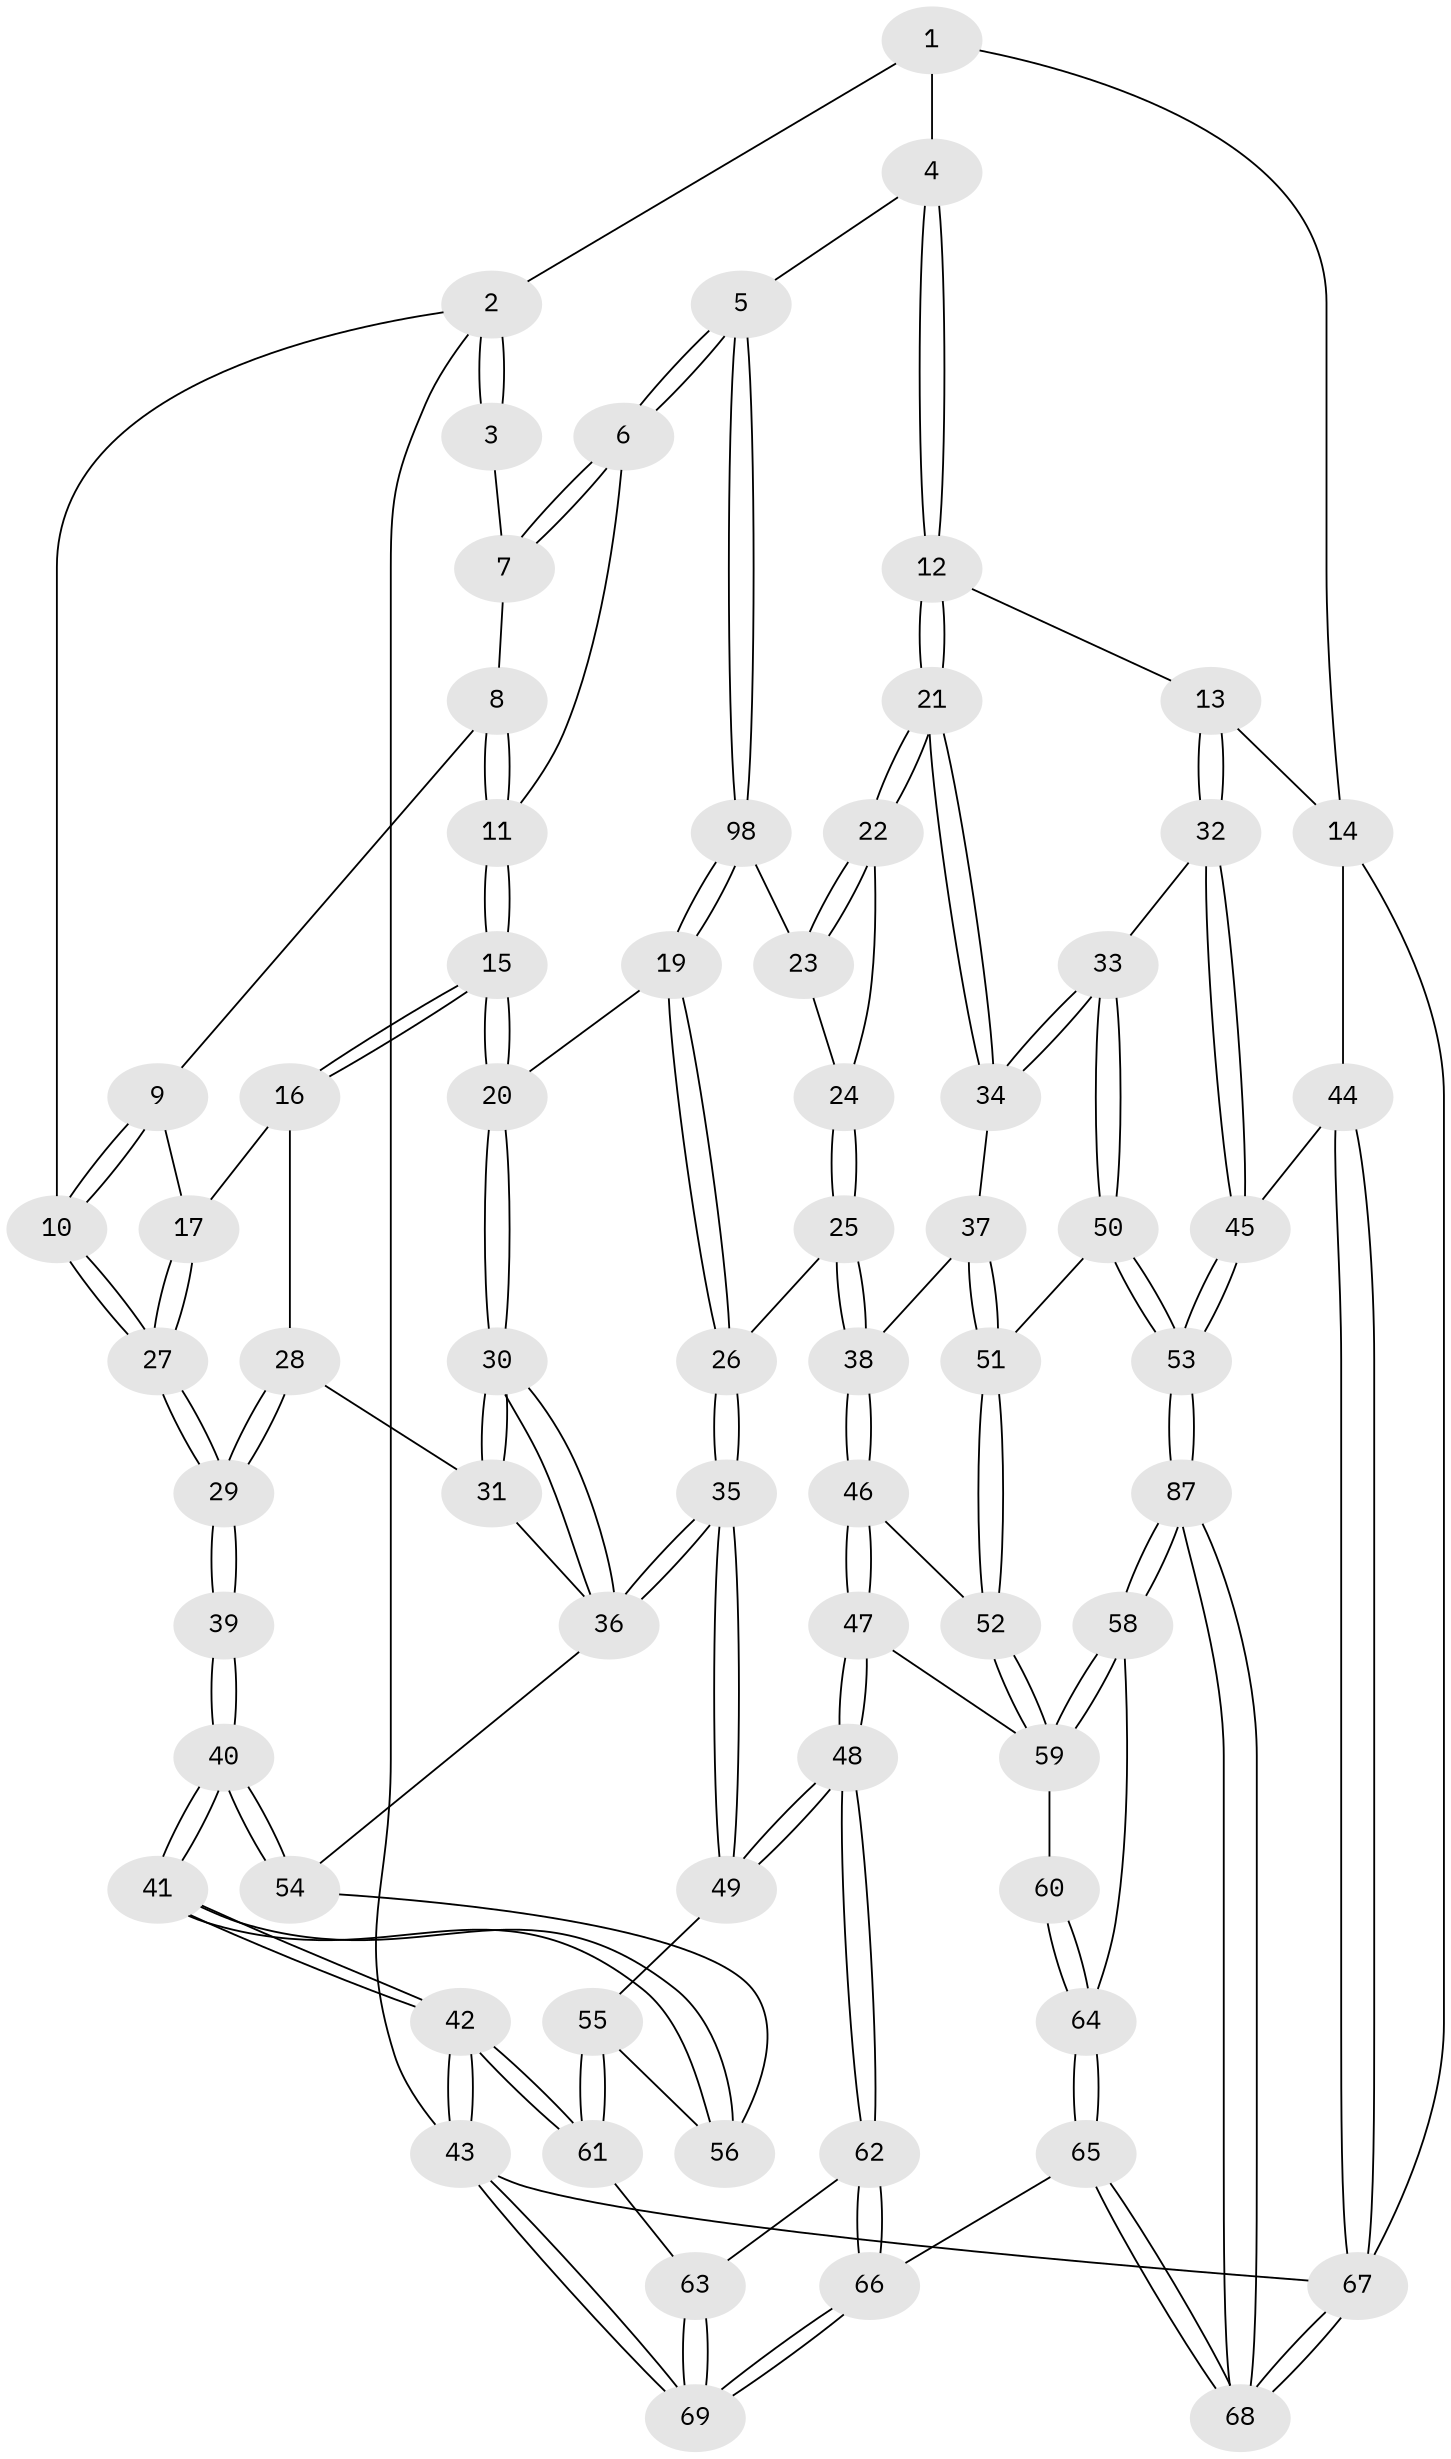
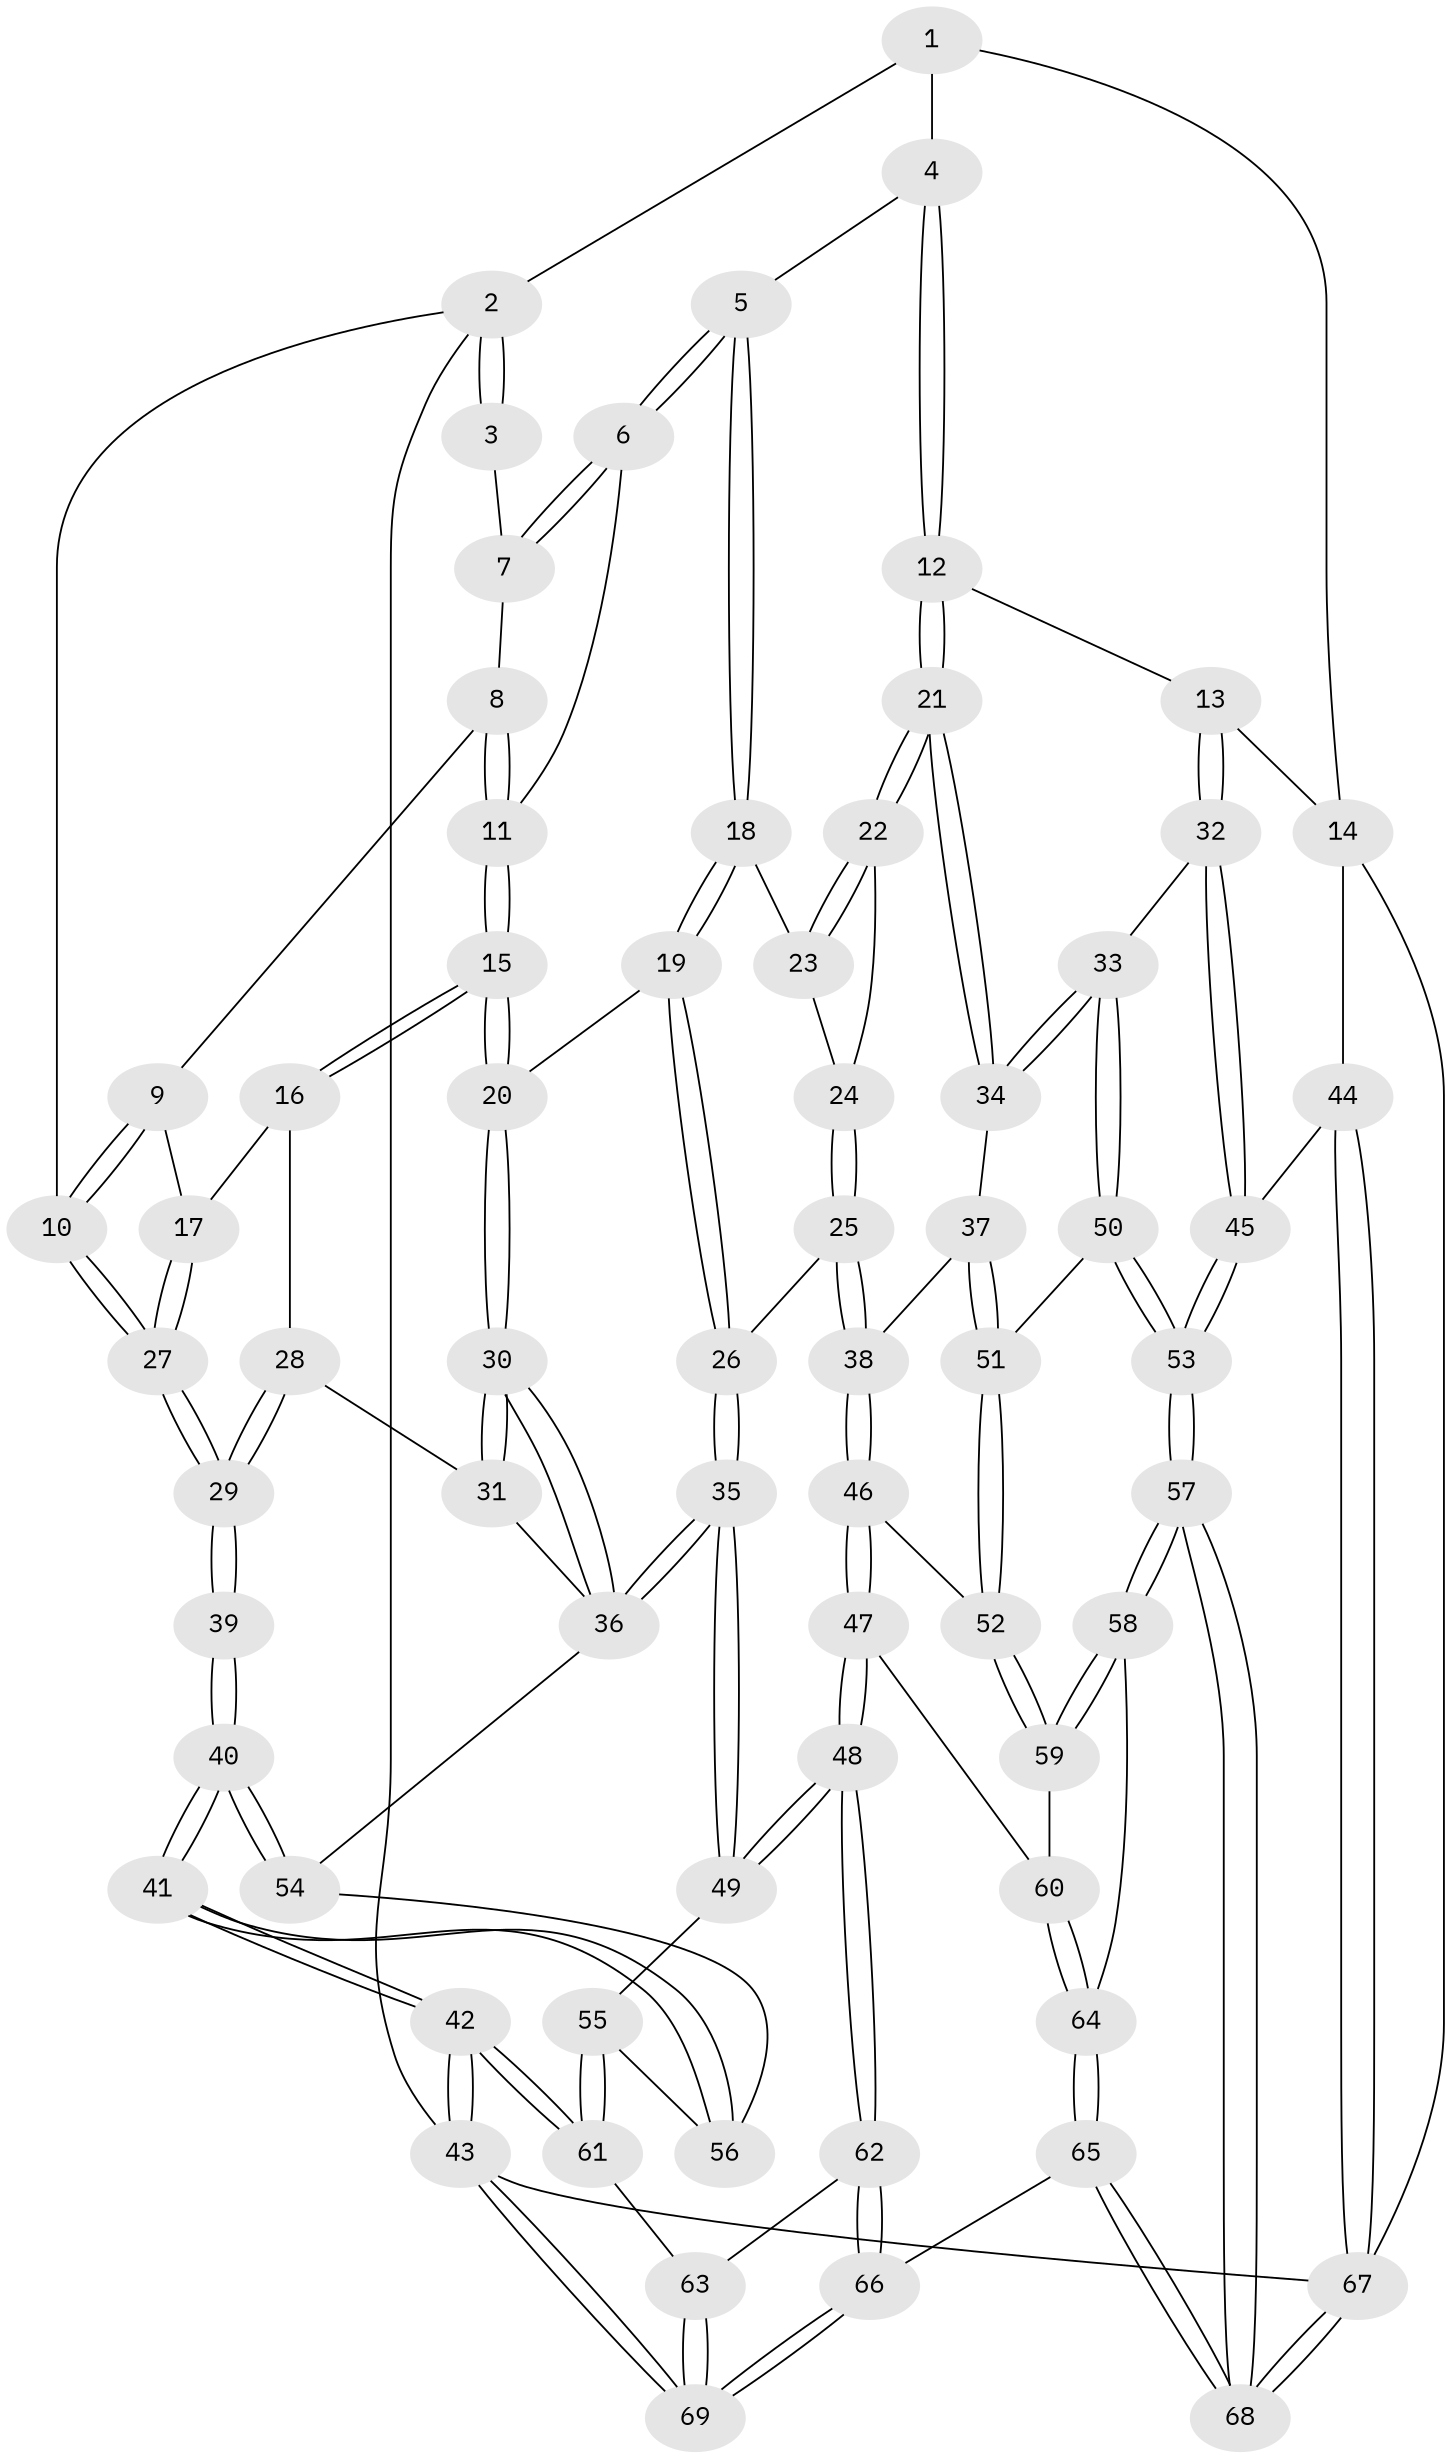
node "98": label "98" -> "18"
node "87": label "87" -> "57"
edge "47" -- "59": now "47" -- "60"
